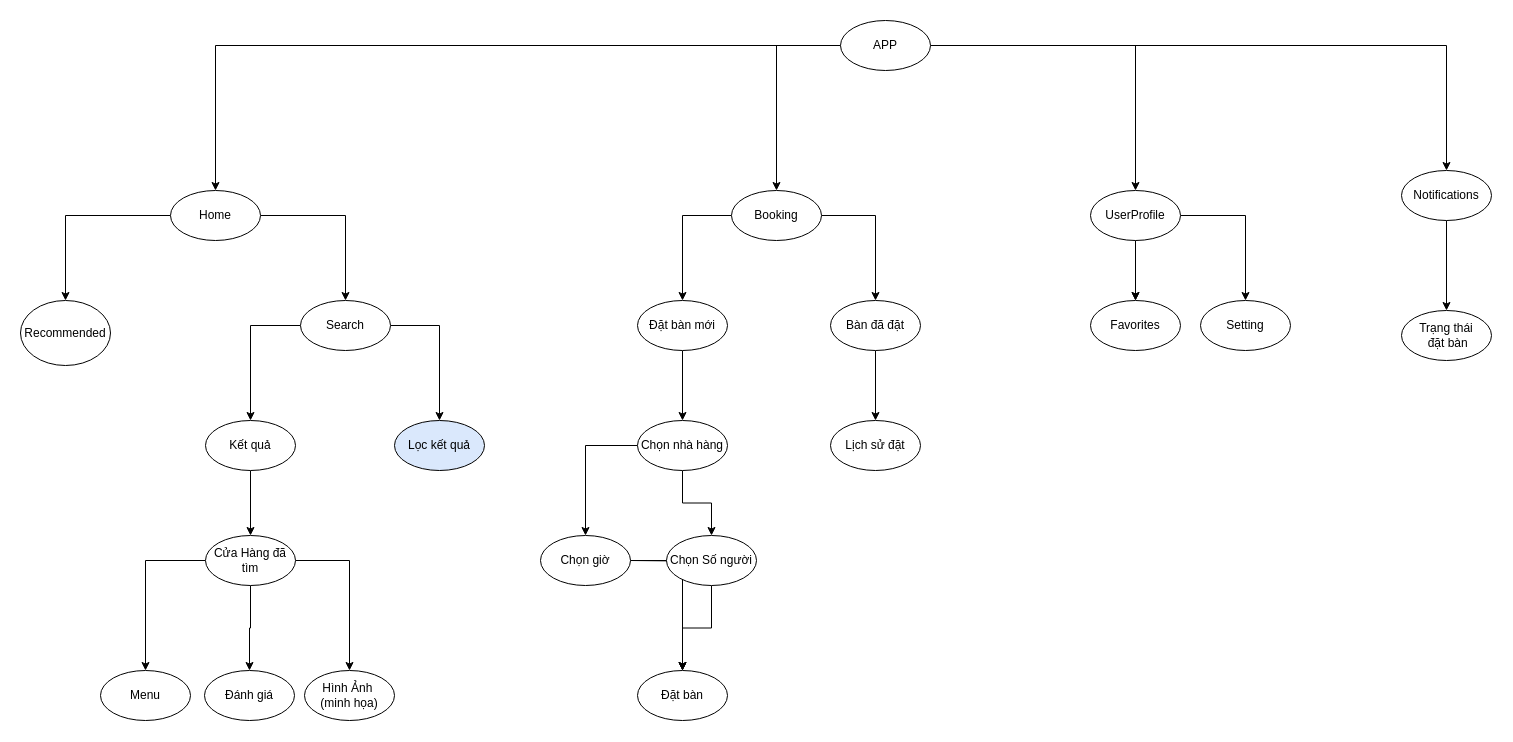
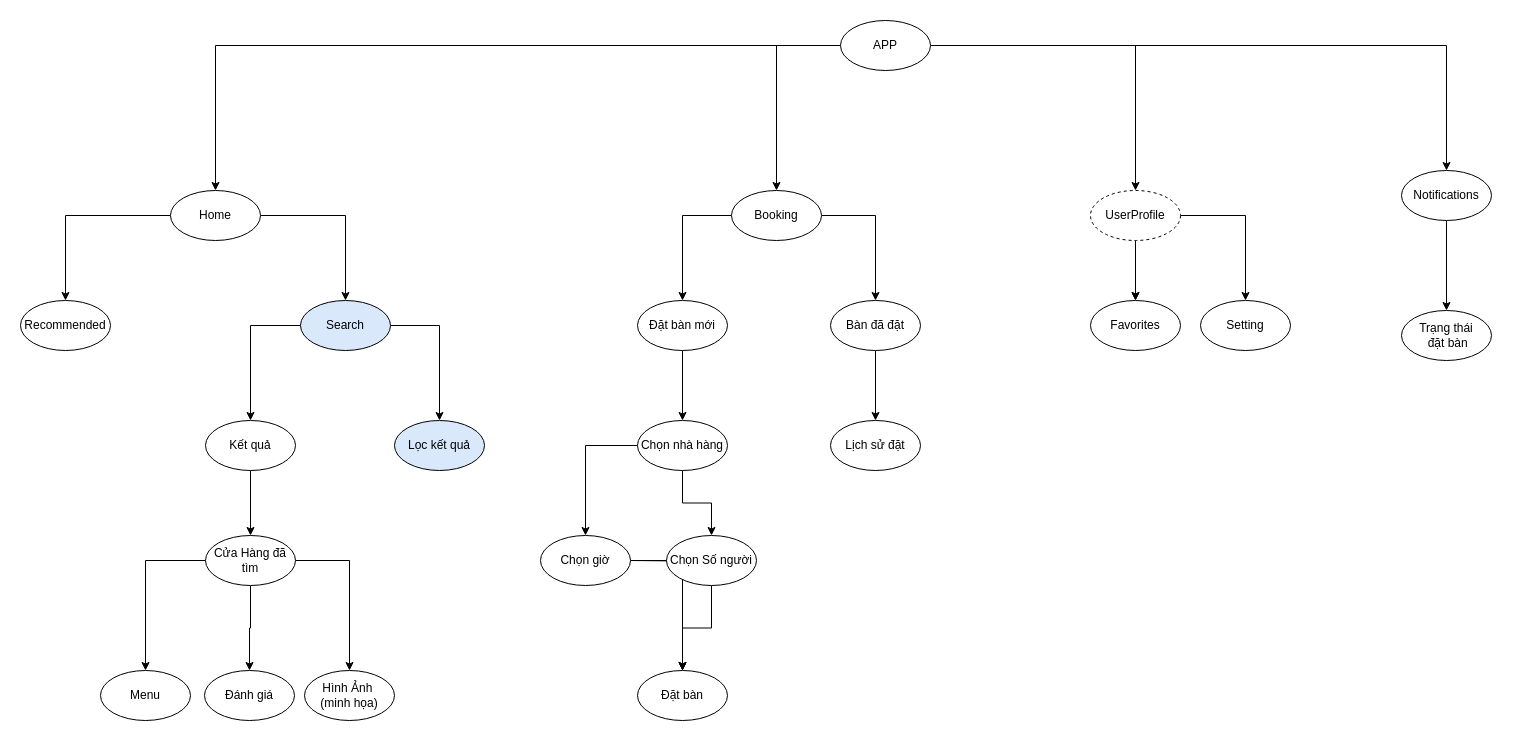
node "UserProfile": style solid -> dashed
node "Search": fillcolor #ffffff -> #dae8fc
node "Recommended": size 90x65 -> 90x50
